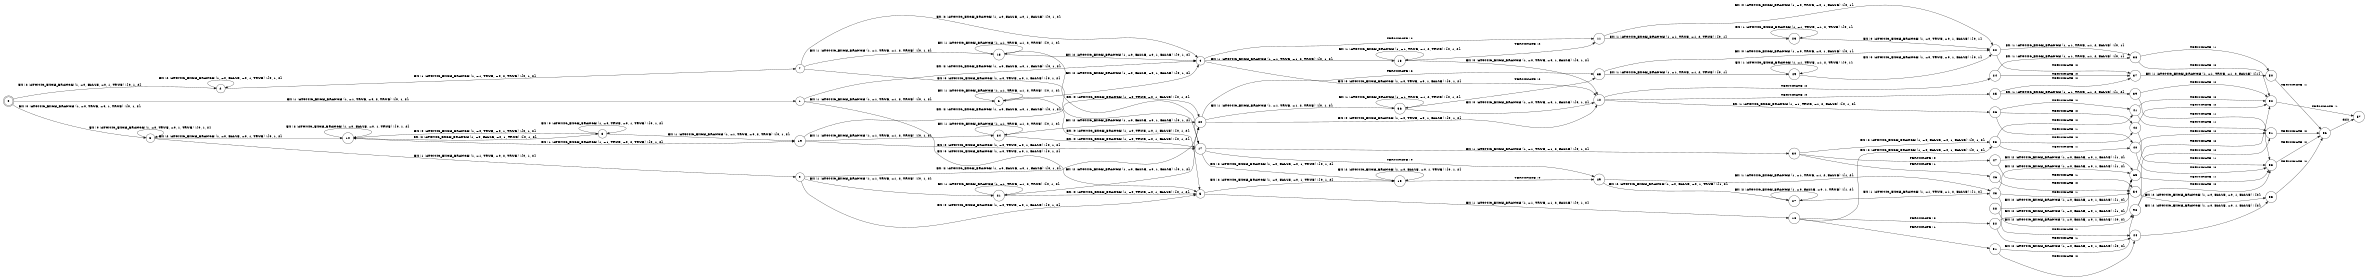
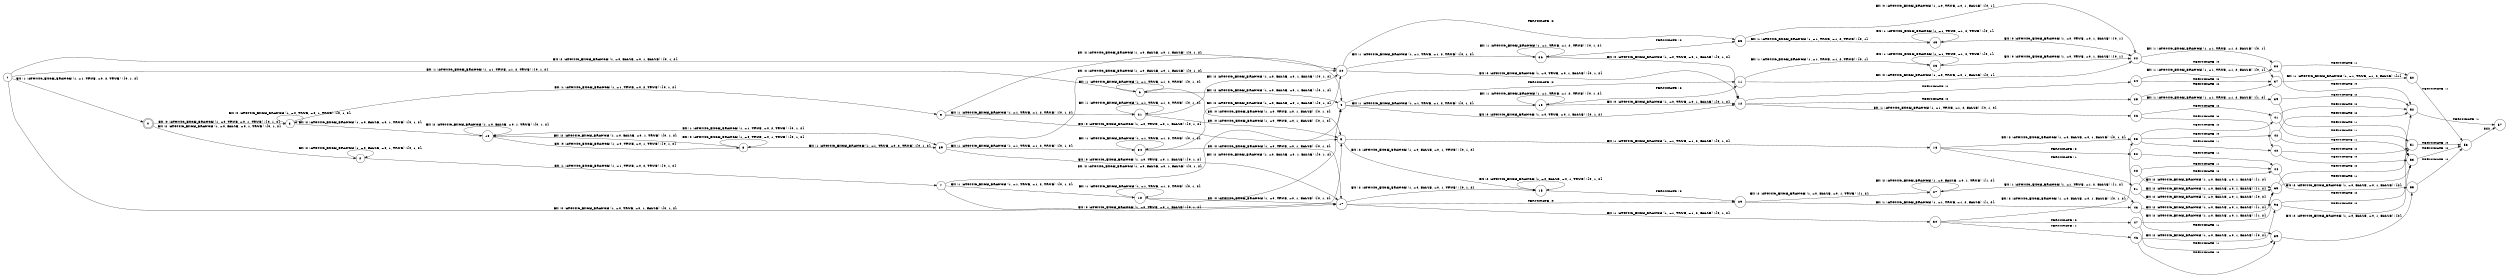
edge "0" -> "1": reversed
edge "26" -> "42": removed, label "TERMINATE !0"
edge "26" -> "40": label "TERMINATE !1" -> "TERMINATE !3"
node "19": label "19" -> "89"
node "54": label "54" -> "59"
edge "32" -> "65": now "31" -> "65"
edge "43" -> "98": now "46" -> "98"
